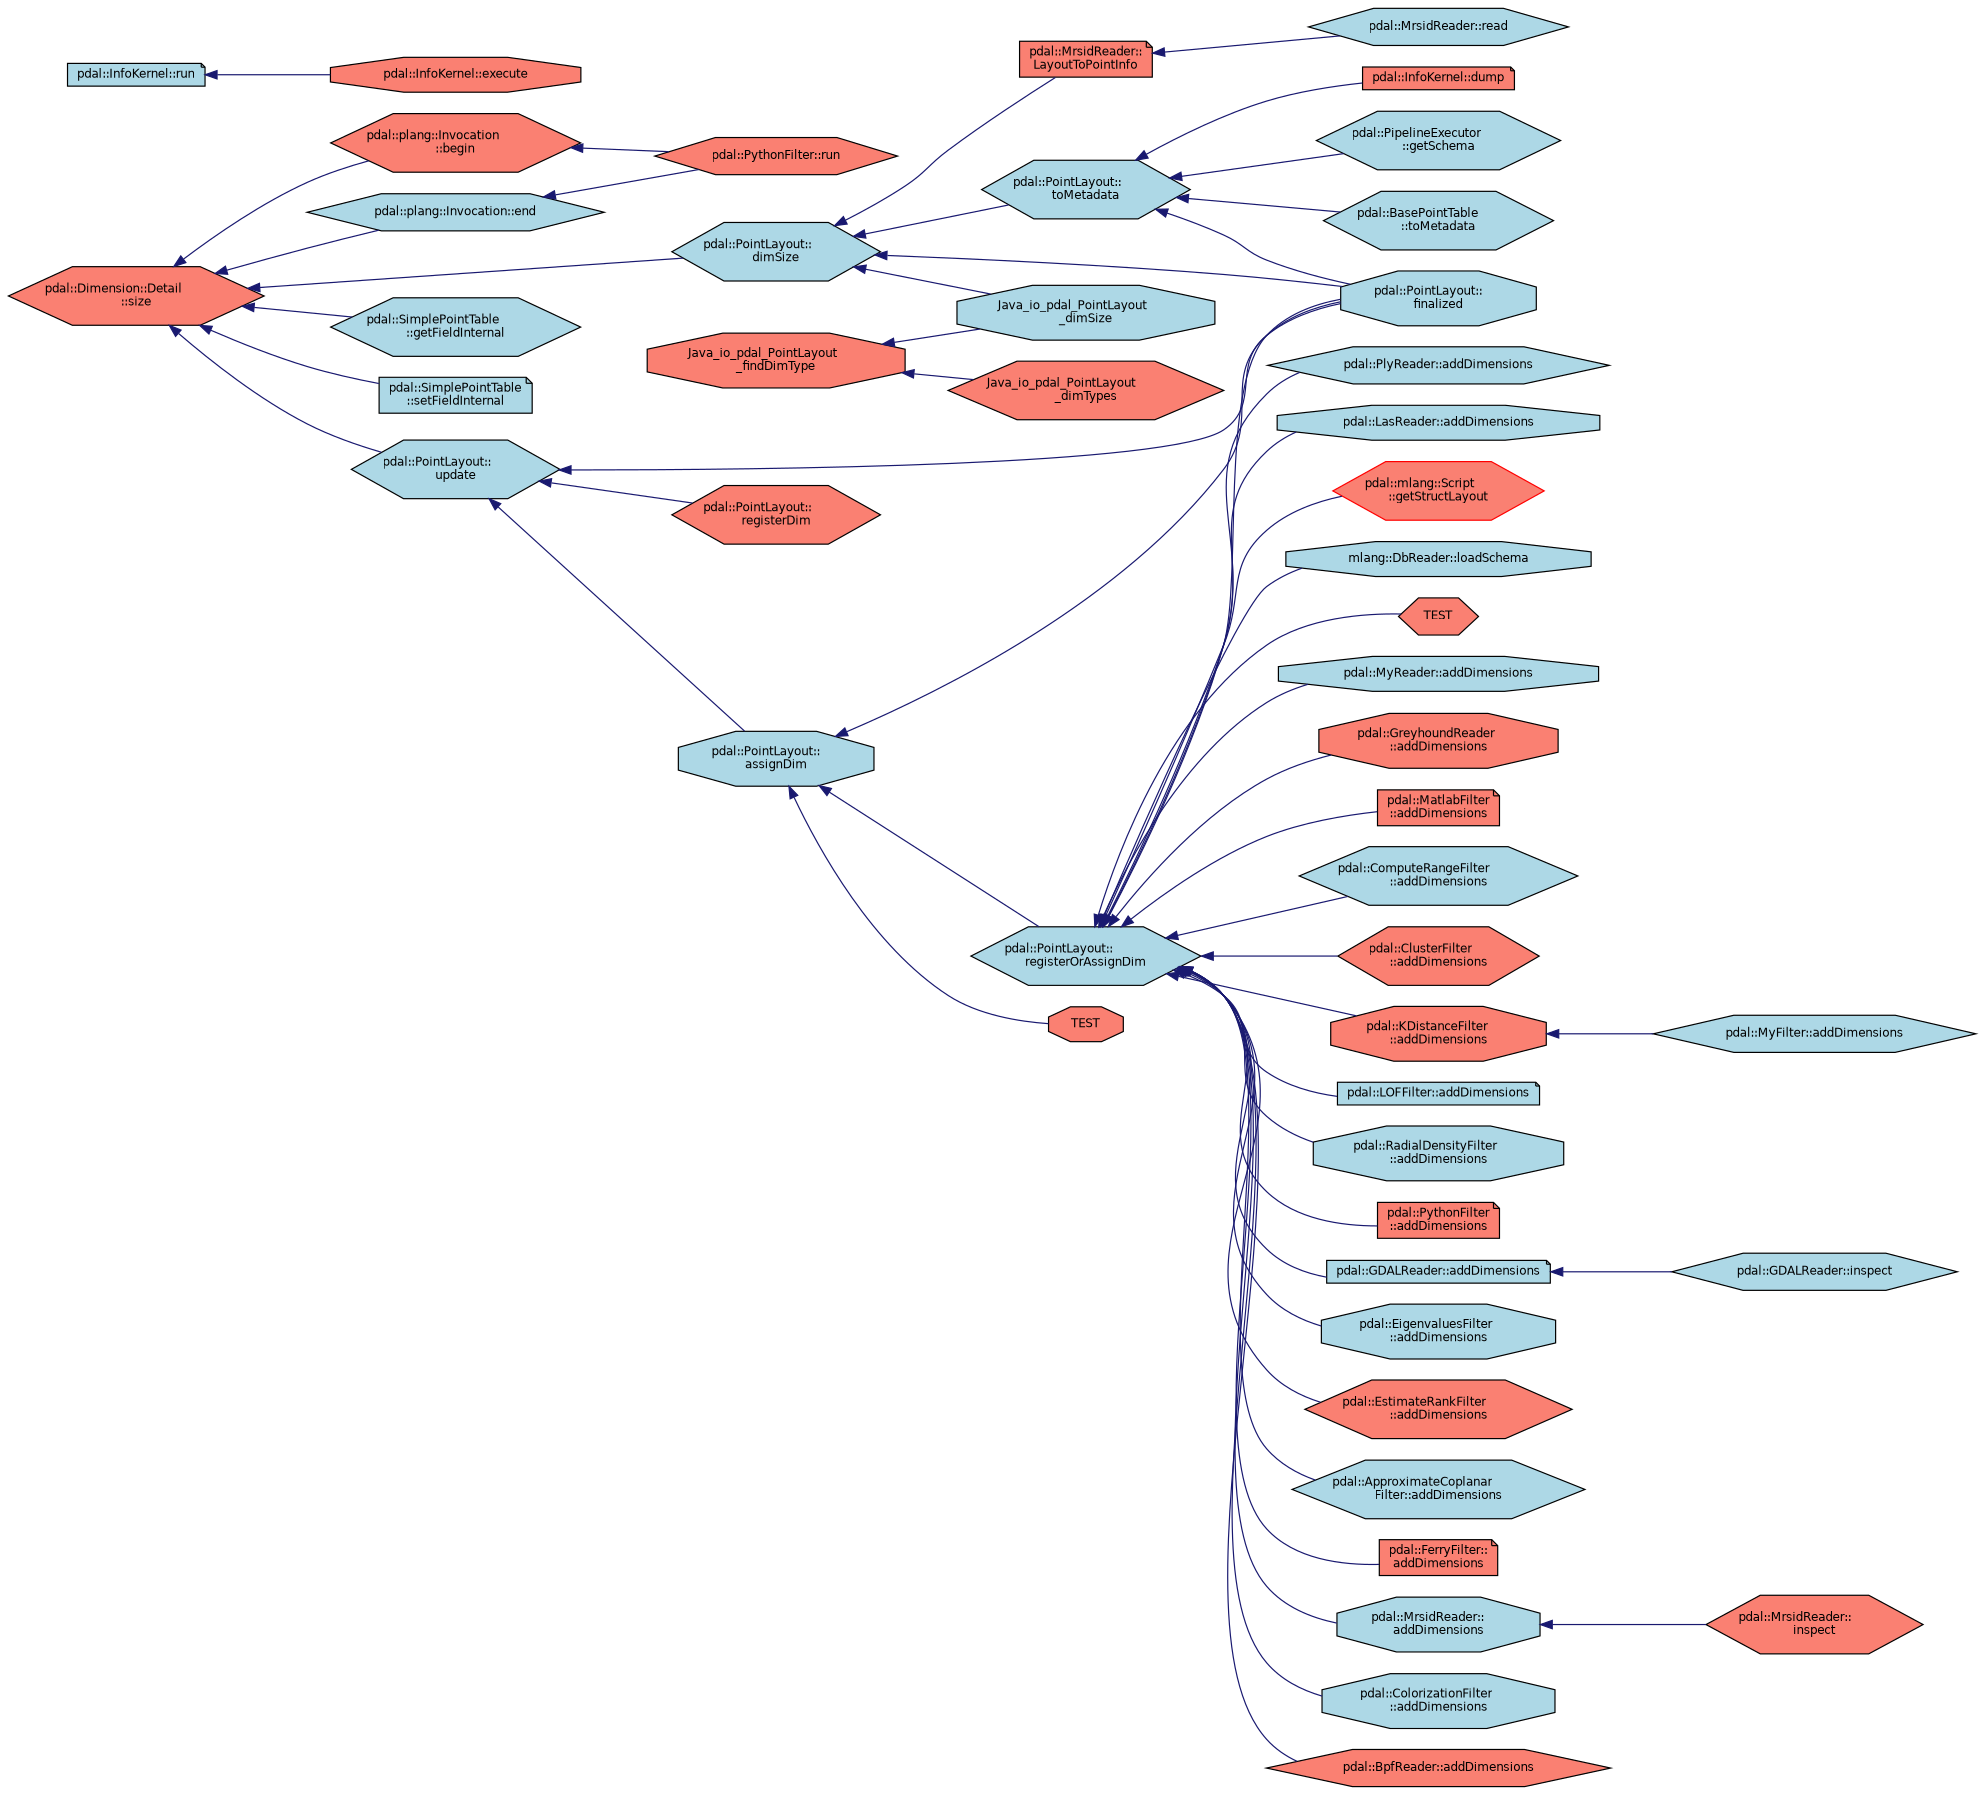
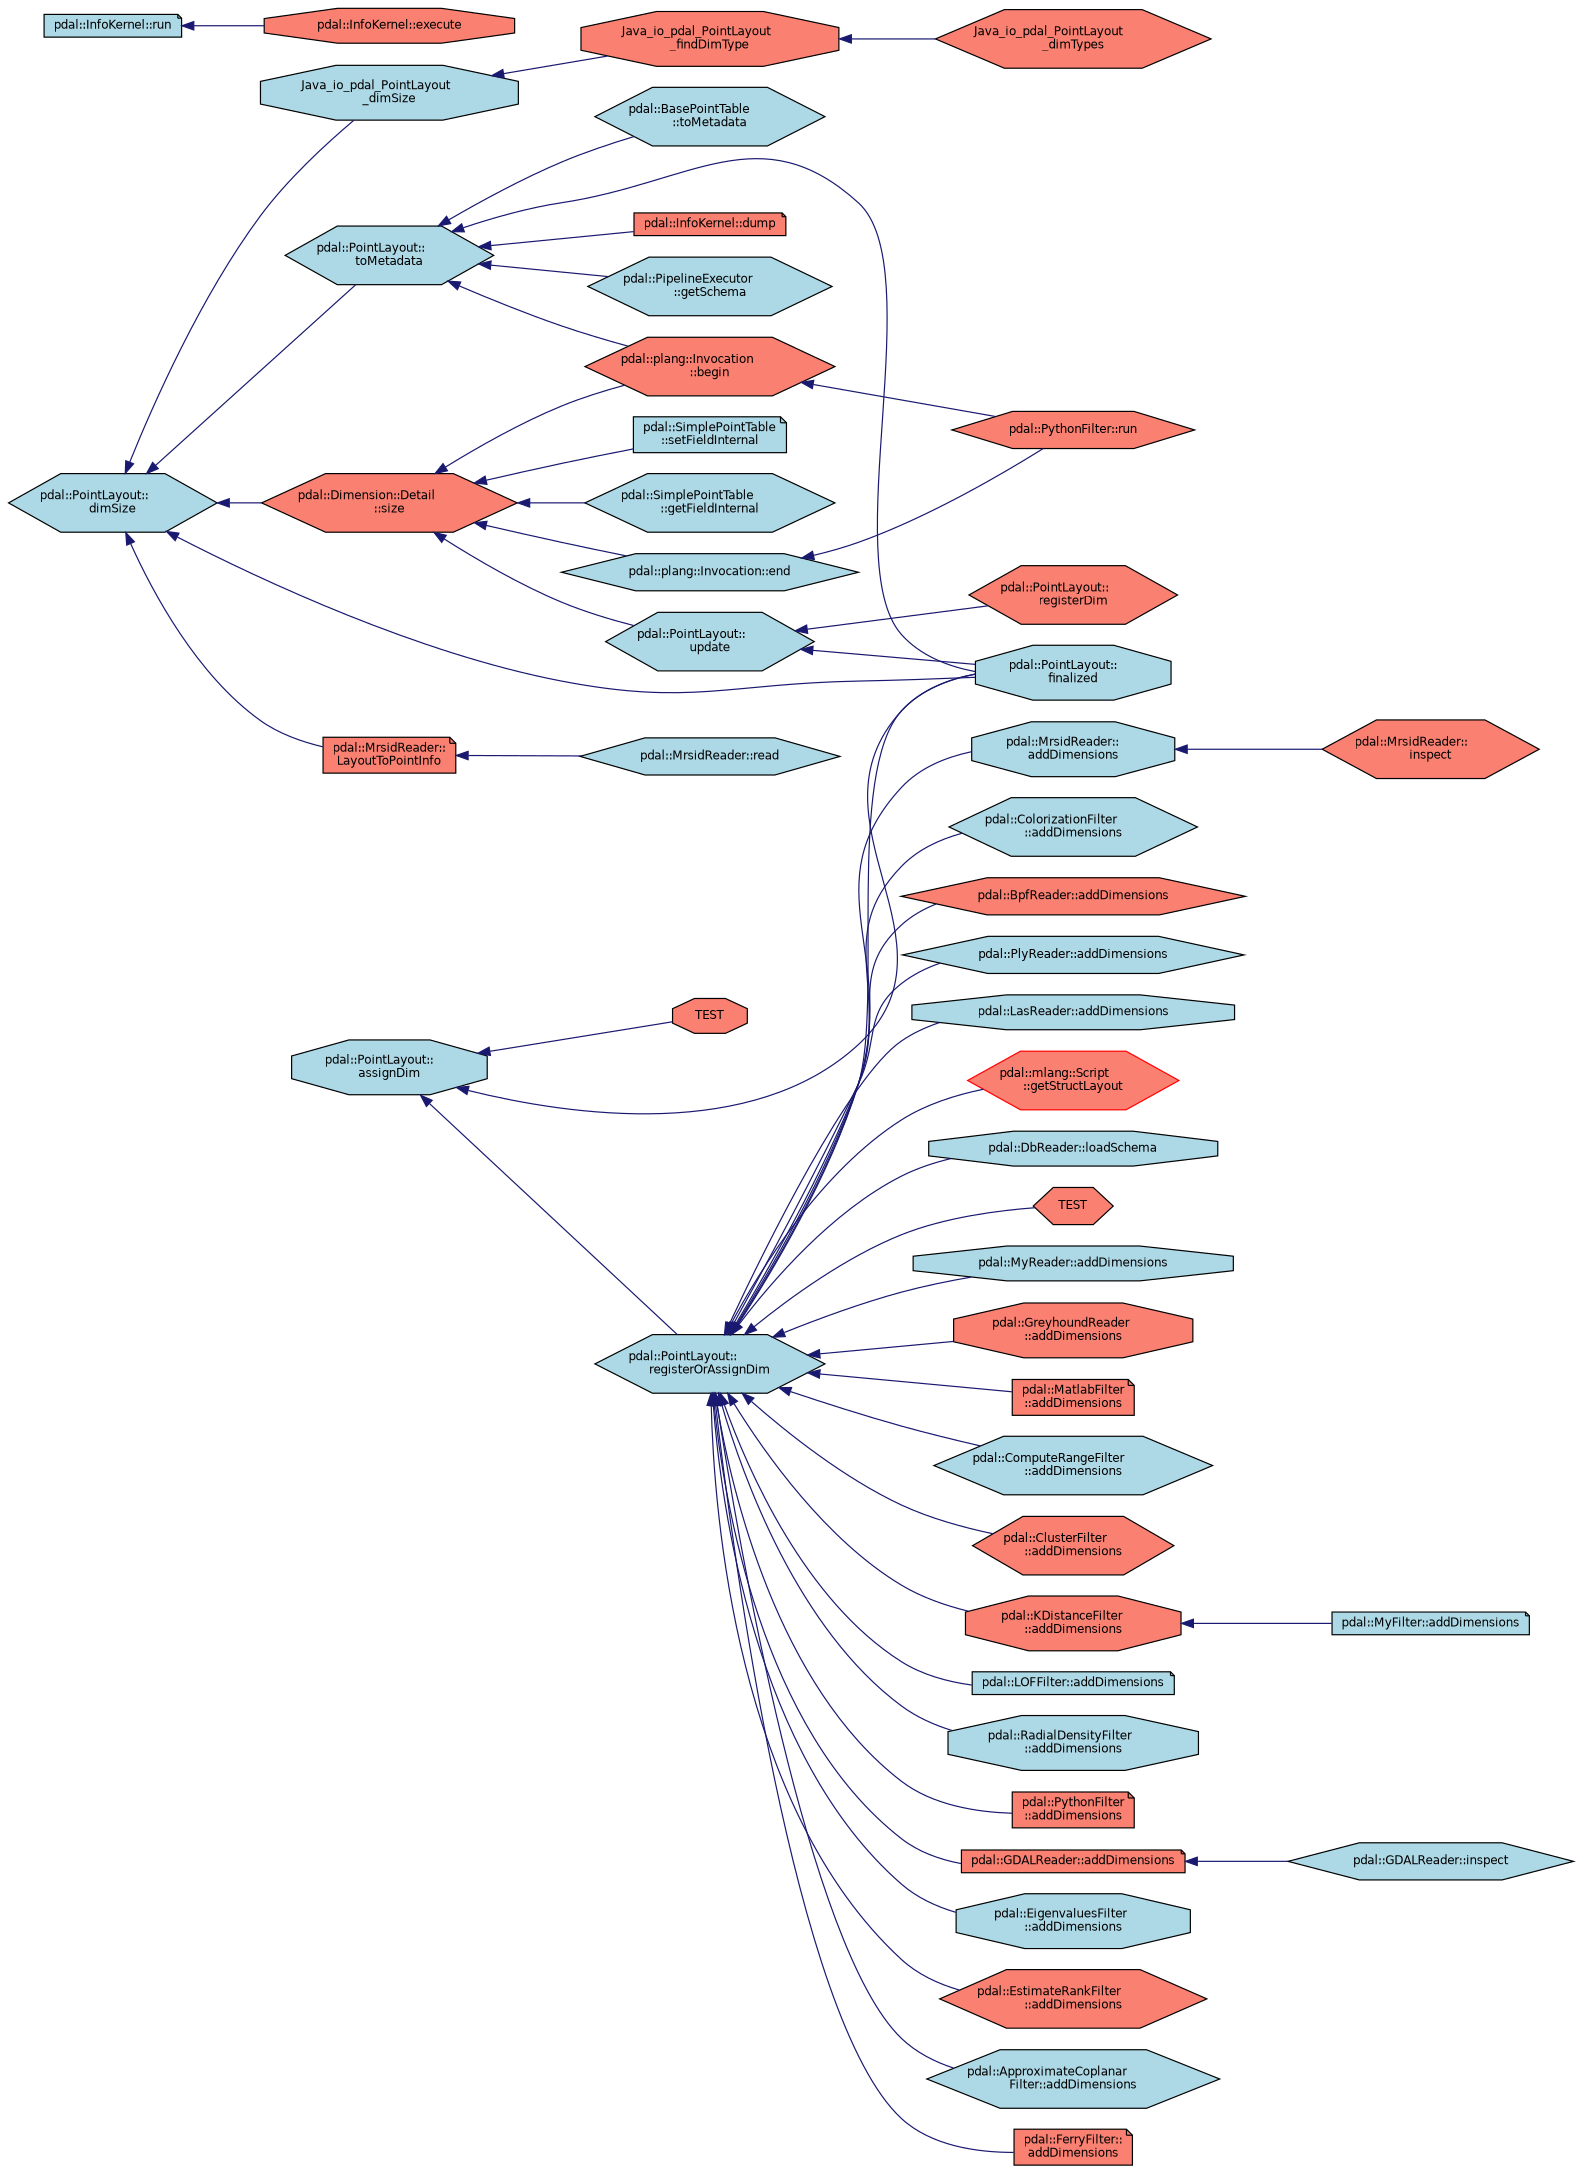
edge "pdal::PointLayout:: dimSize" -> "pdal::Dimension::Detail ::size": reversed
edge "pdal::plang::Invocation ::begin" -> "pdal::PointLayout:: toMetadata": added
edge "Java_io_pdal_PointLayout _dimSize" -> "Java_io_pdal_PointLayout _findDimType": reversed
node "mlang::DbReader::loadSchema": label "mlang::DbReader::loadSchema" -> "pdal::DbReader::loadSchema"
edge "pdal::PointLayout:: assignDim" -> "pdal::PointLayout:: update": removed
node "pdal::MyFilter::addDimensions": shape hexagon -> note
node "pdal::GDALReader::addDimensions": fillcolor lightblue -> salmon
node "pdal::ColorizationFilter ::addDimensions": shape octagon -> hexagon
